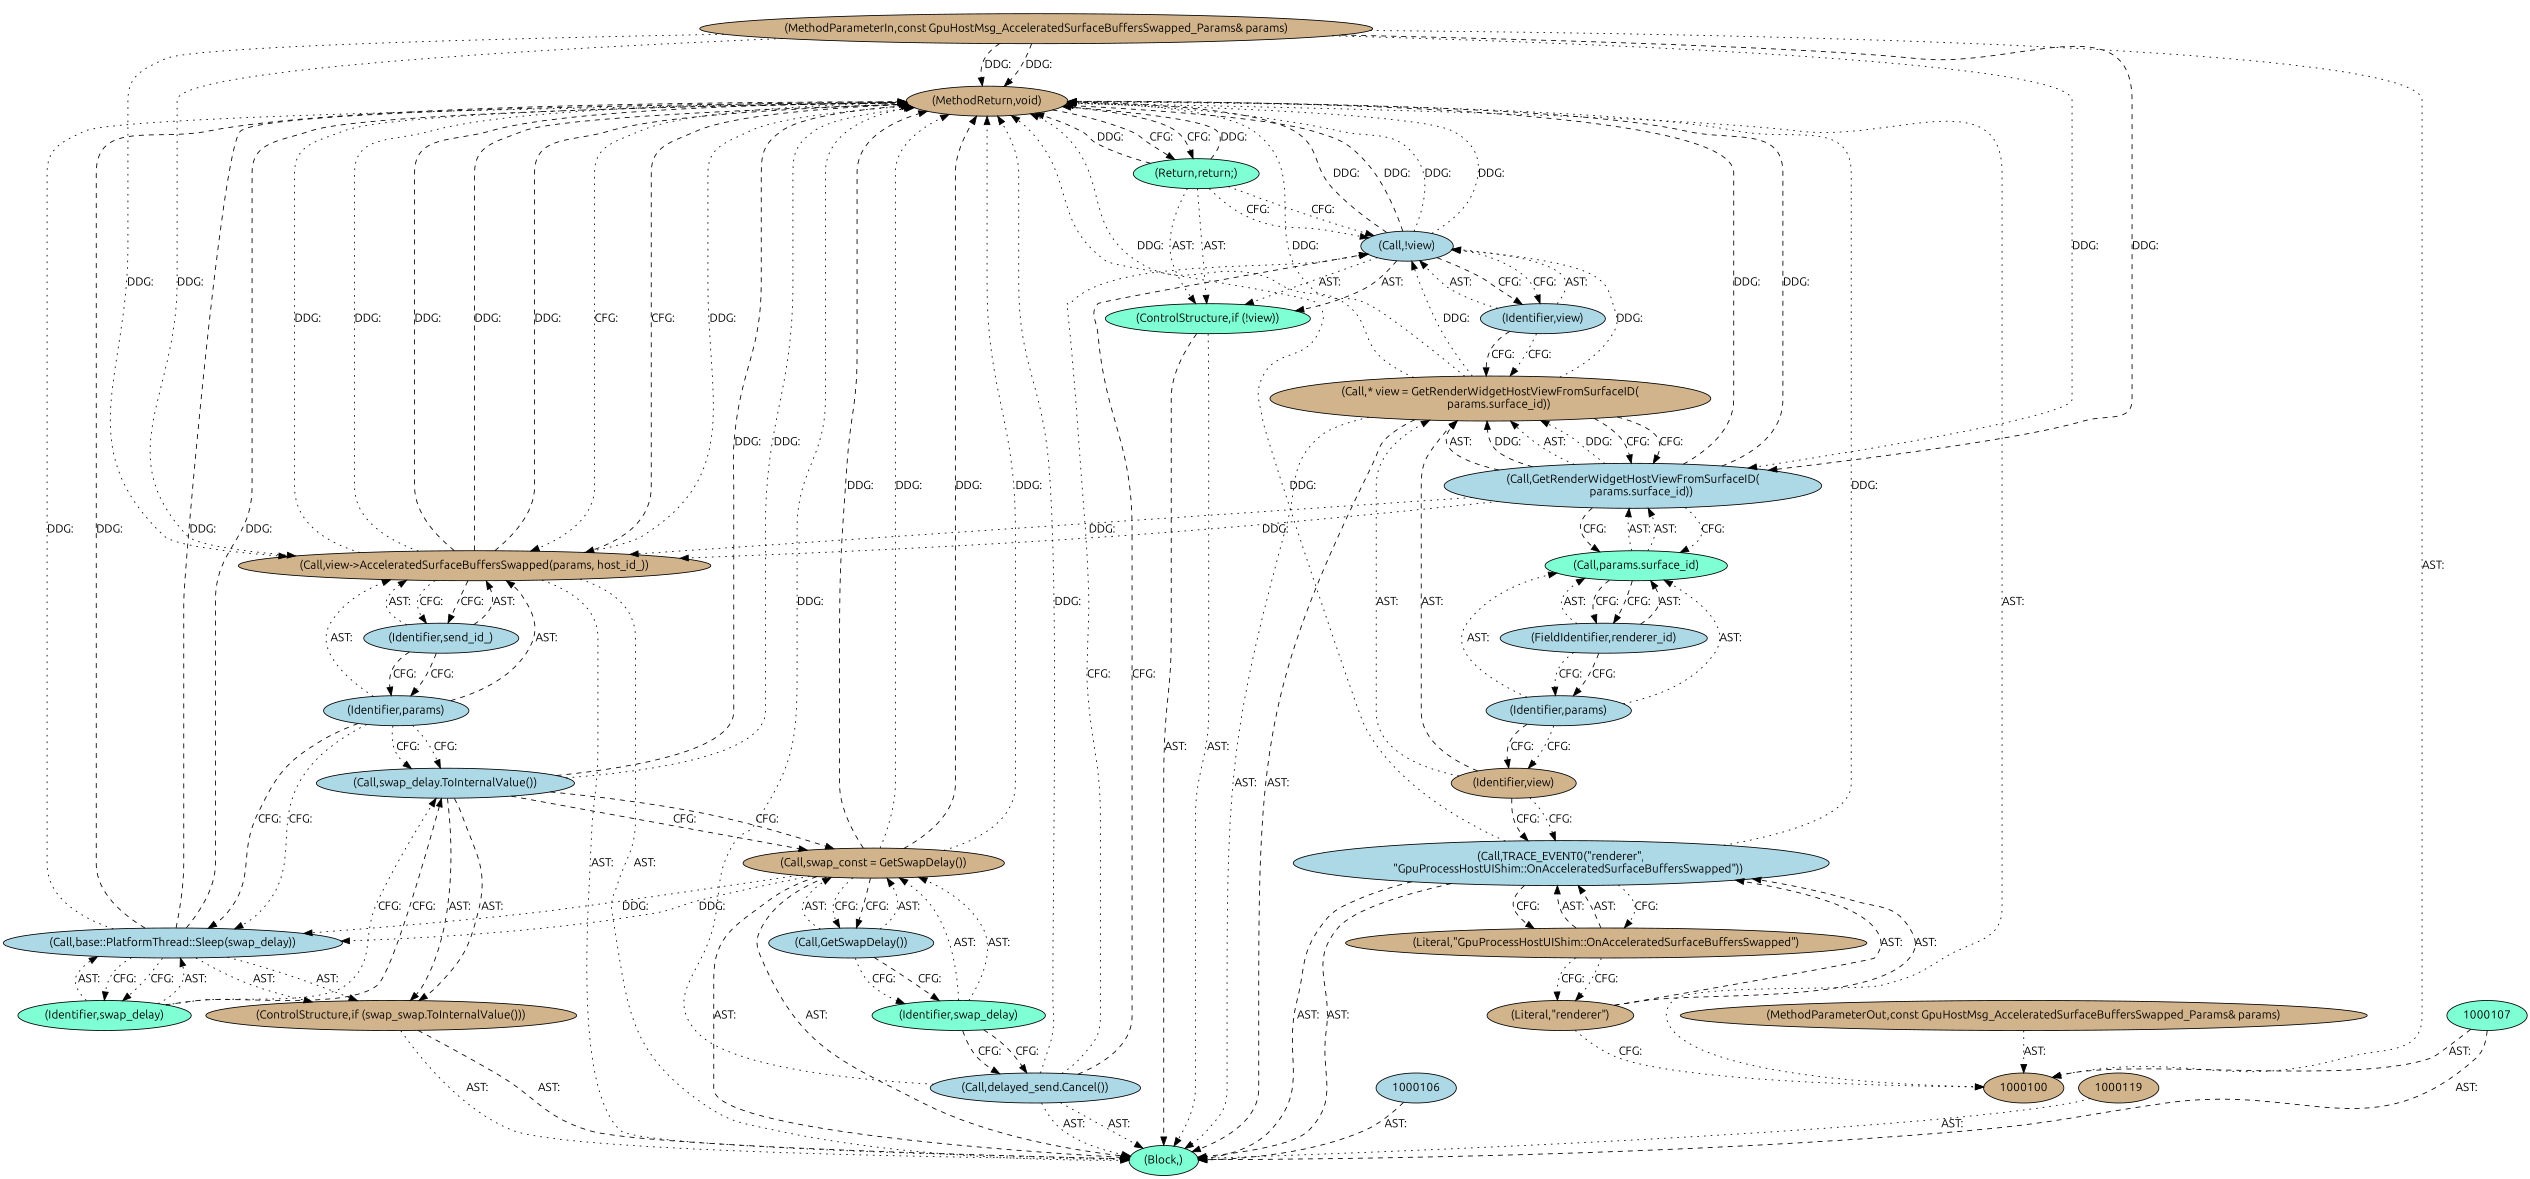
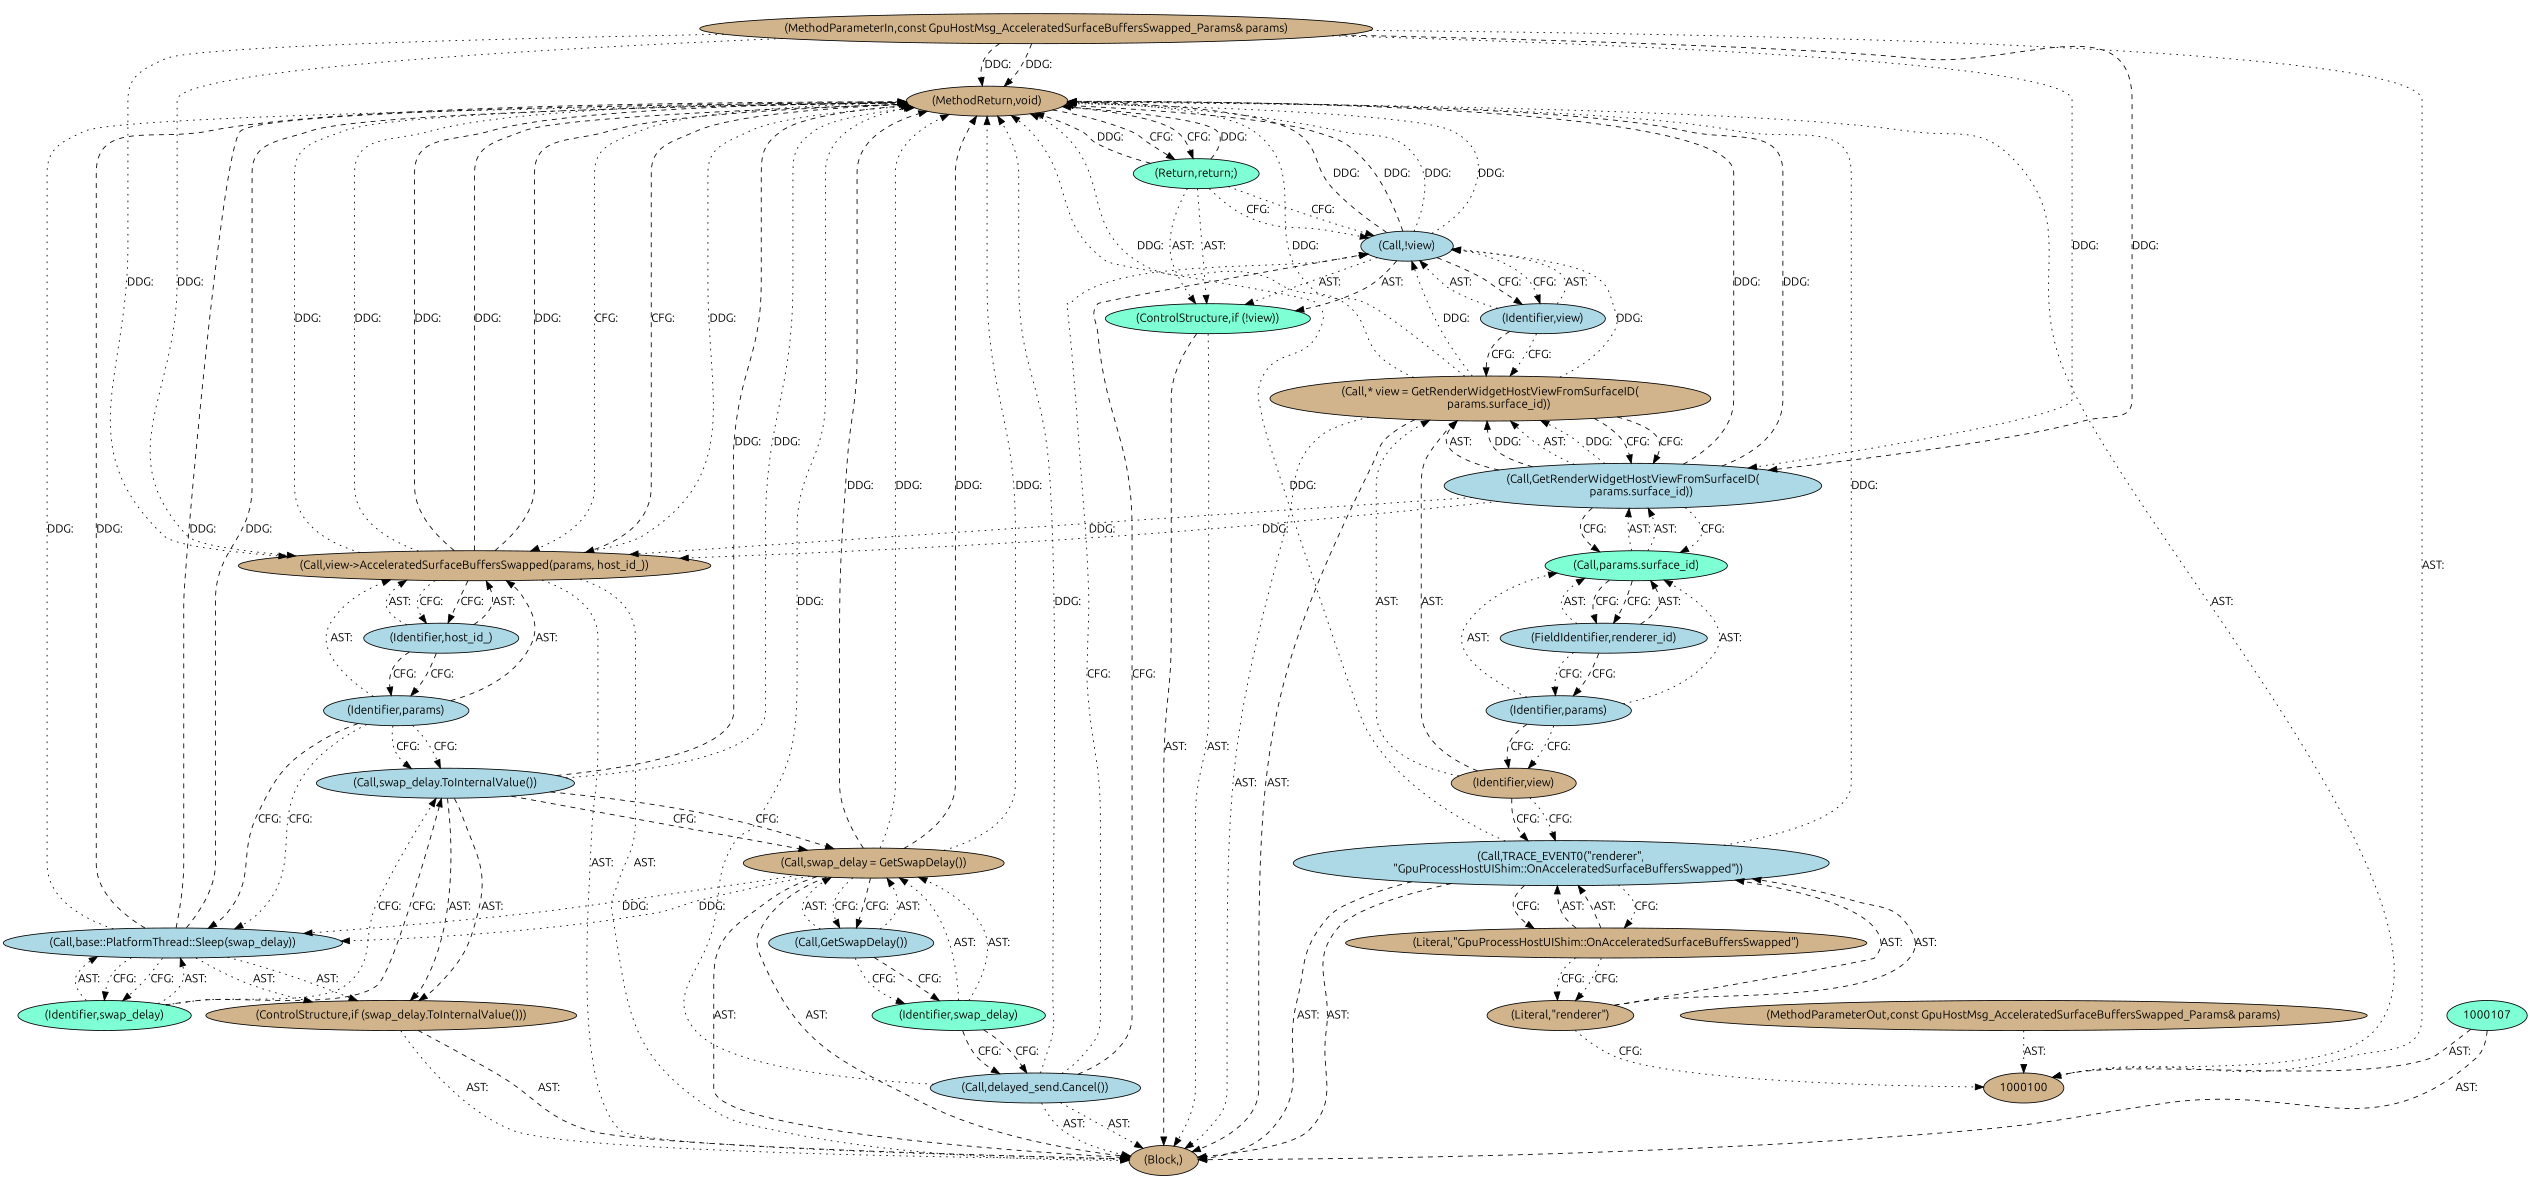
edge "(MethodReturn,void)" -> "1000100": reversed
node "(Identifier,send_id_)": label "(Identifier,send_id_)" -> "(Identifier,host_id_)"
node "(Call,swap_const = GetSwapDelay())": label "(Call,swap_const = GetSwapDelay())" -> "(Call,swap_delay = GetSwapDelay())"
node "(ControlStructure,if (swap_swap.ToInternalValue()))": label "(ControlStructure,if (swap_swap.ToInternalValue()))" -> "(ControlStructure,if (swap_delay.ToInternalValue()))"
node "1000106": removed
node "1000119": removed
node "(Block,)": fillcolor aquamarine -> tan
